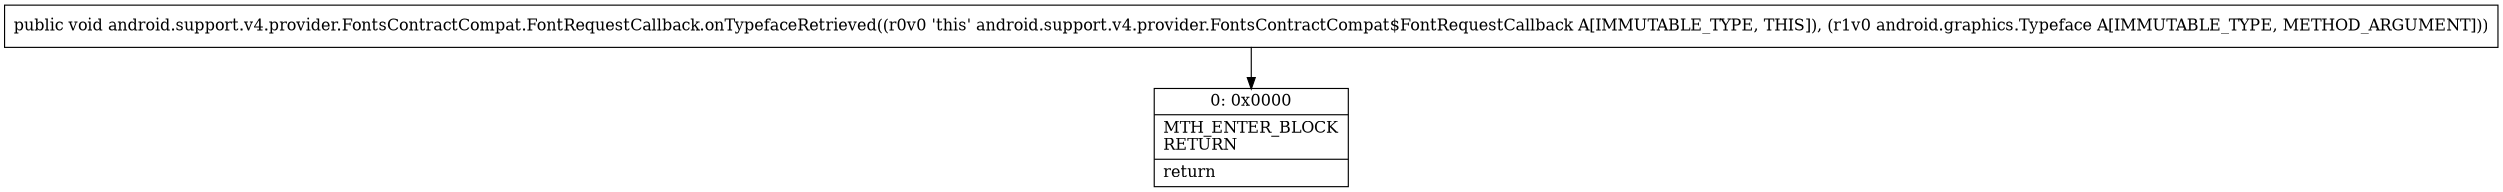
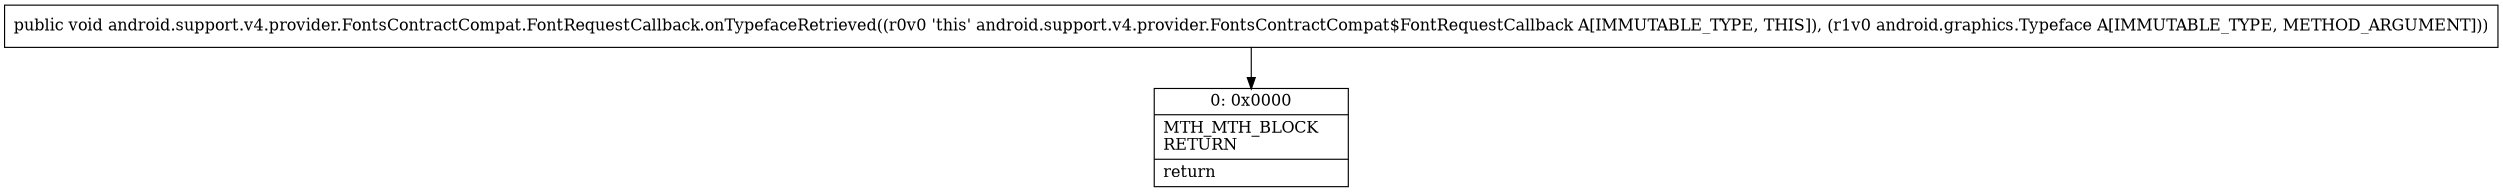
node "0: 0x0000": text "MTH_ENTER_BLOCK" -> "MTH_MTH_BLOCK"
